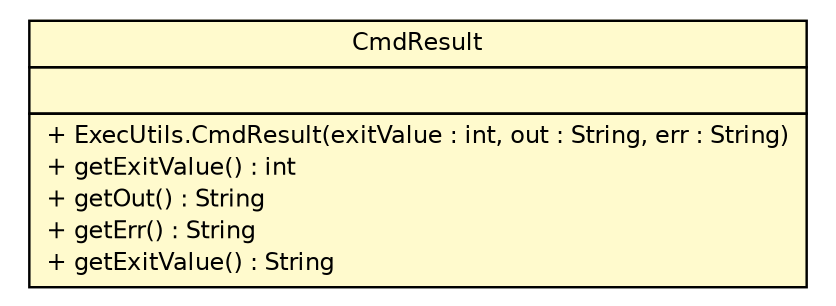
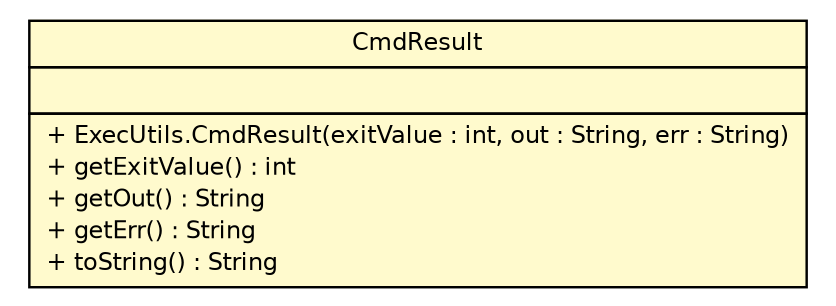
node "CmdResult": text "+ getExitValue() : String" -> "+ toString() : String"
